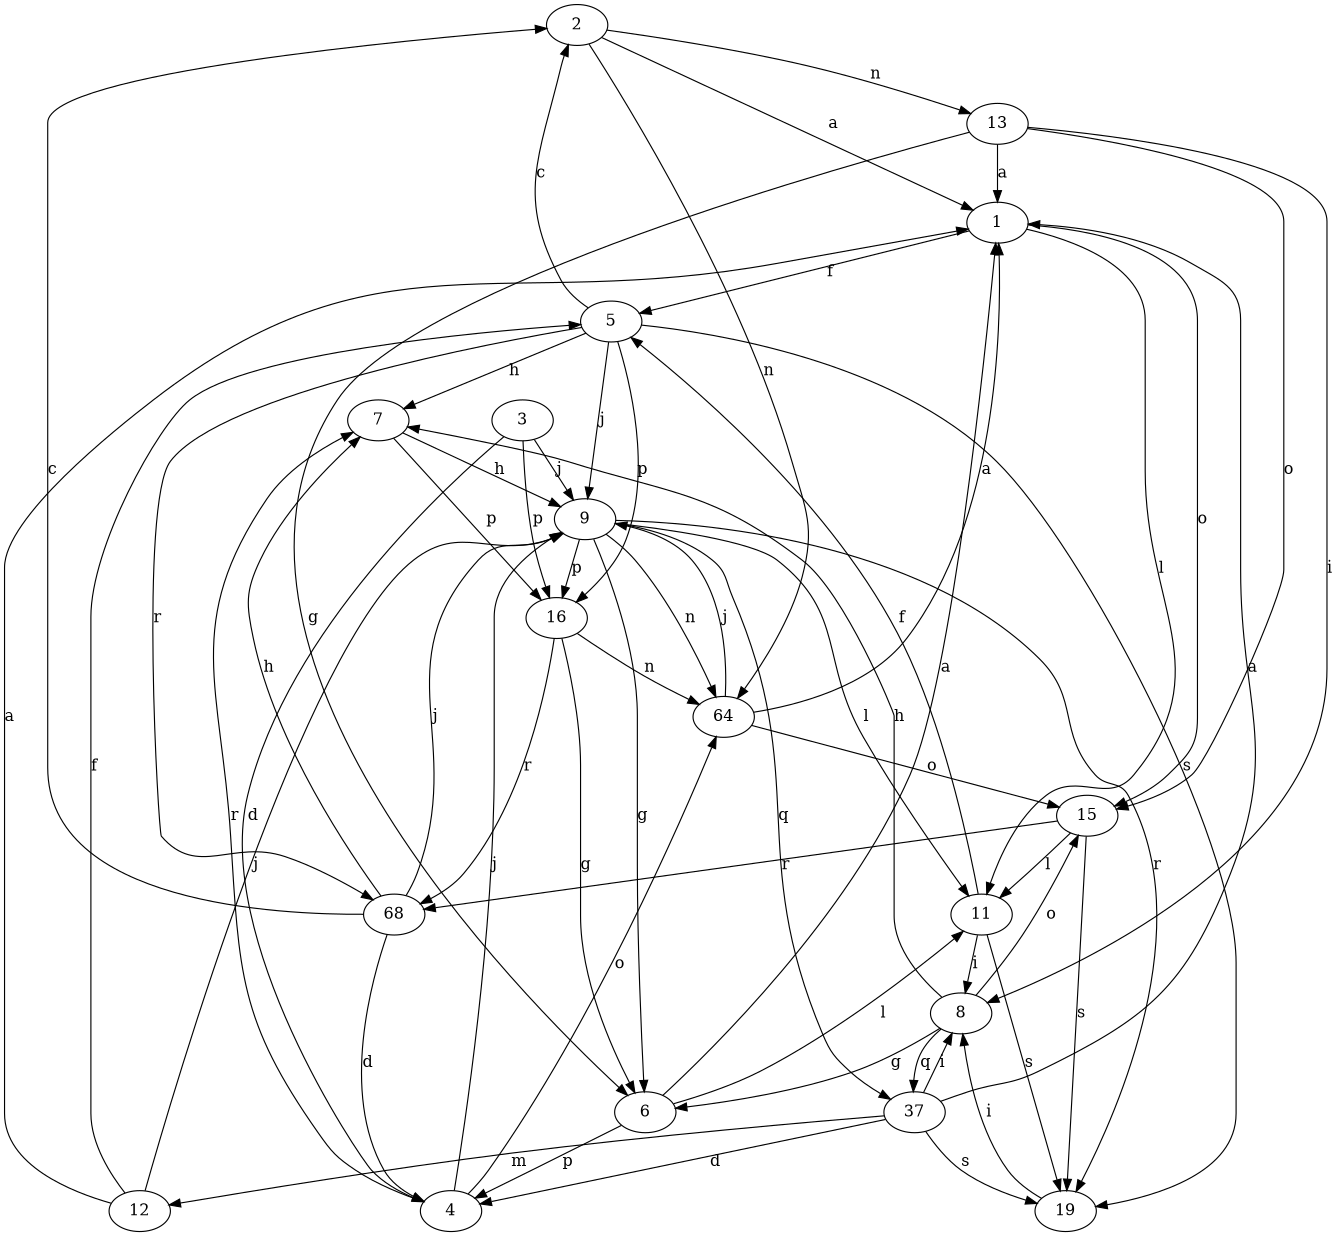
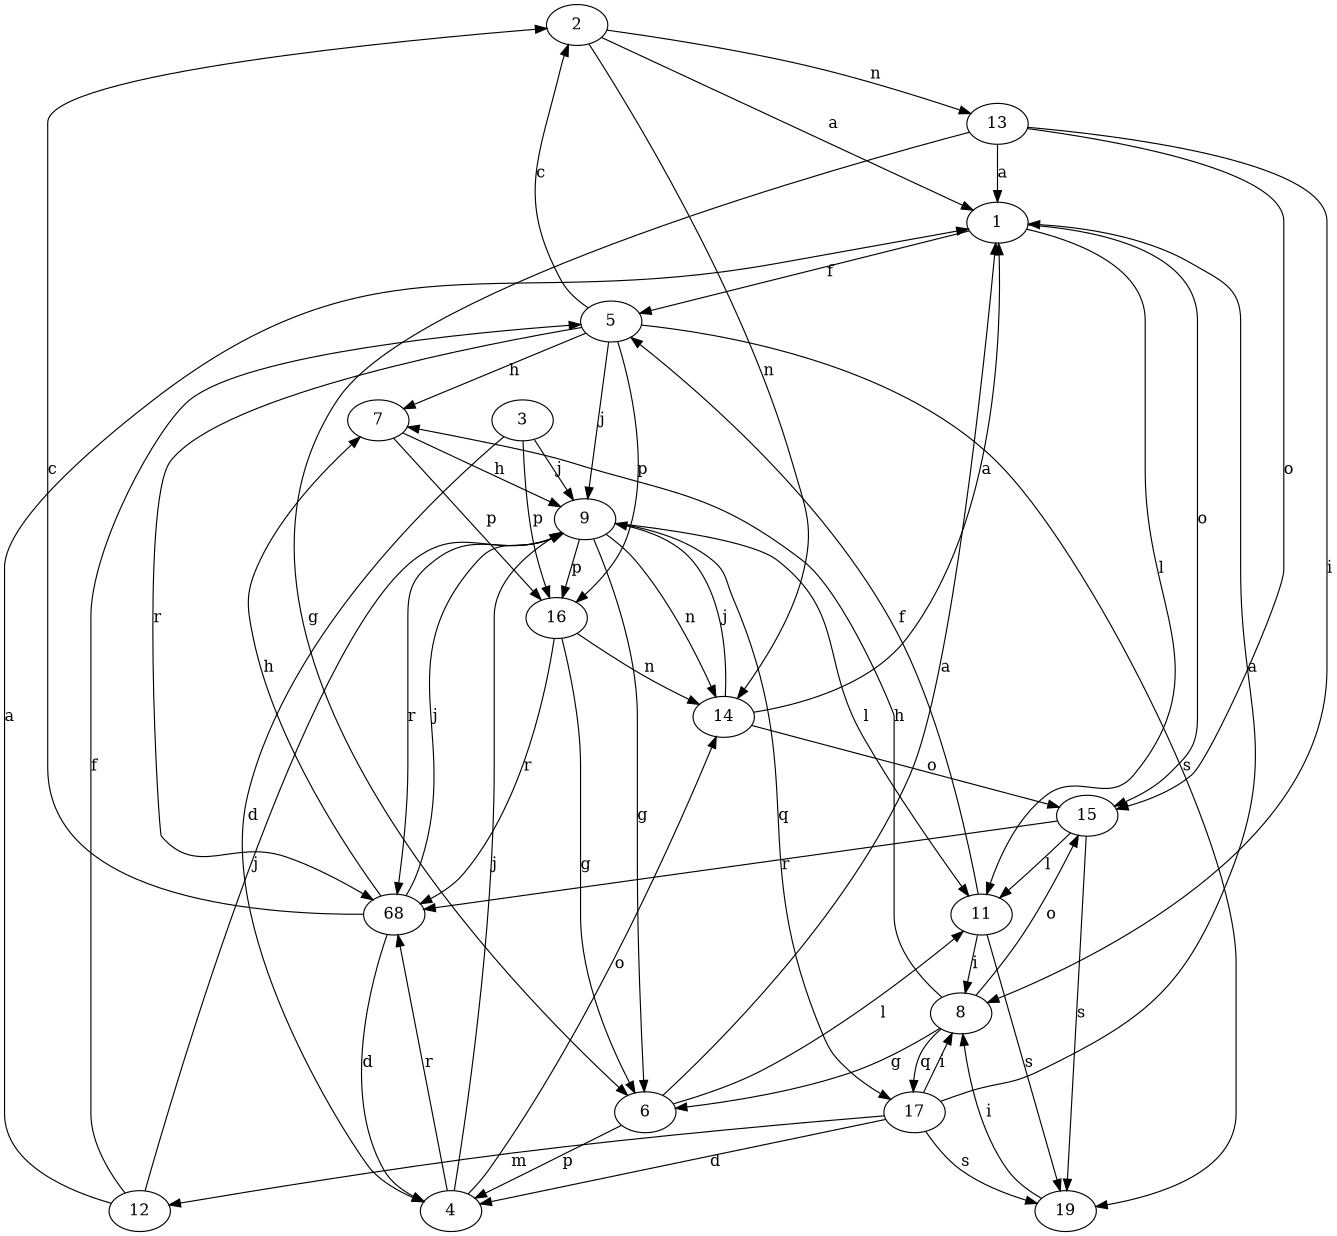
edge "9" -> "19": now "9" -> "68"
node "64": label "64" -> "14"
edge "4" -> "7": now "4" -> "68"
node "37": label "37" -> "17"
